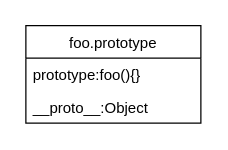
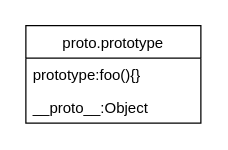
node "foo.prototype": label "foo.prototype" -> "proto.prototype"
